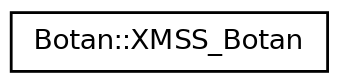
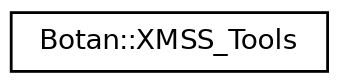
node "Botan::XMSS_Botan": label "Botan::XMSS_Botan" -> "Botan::XMSS_Tools"
